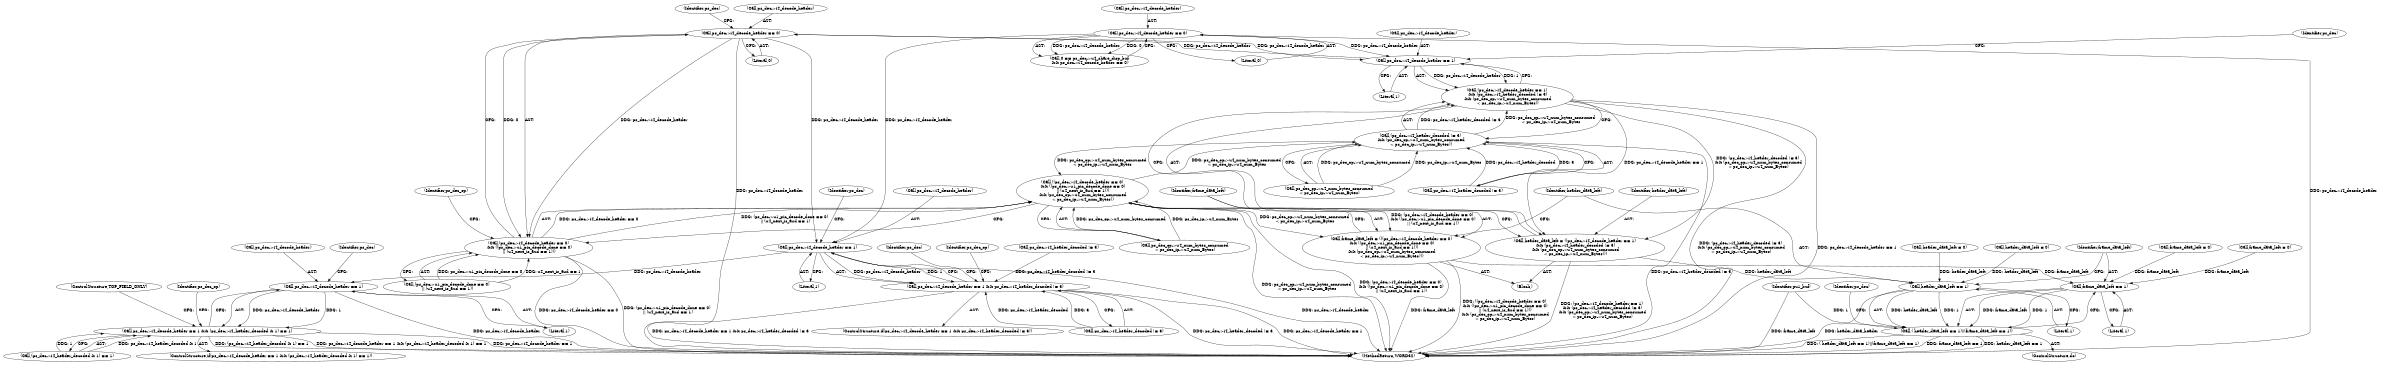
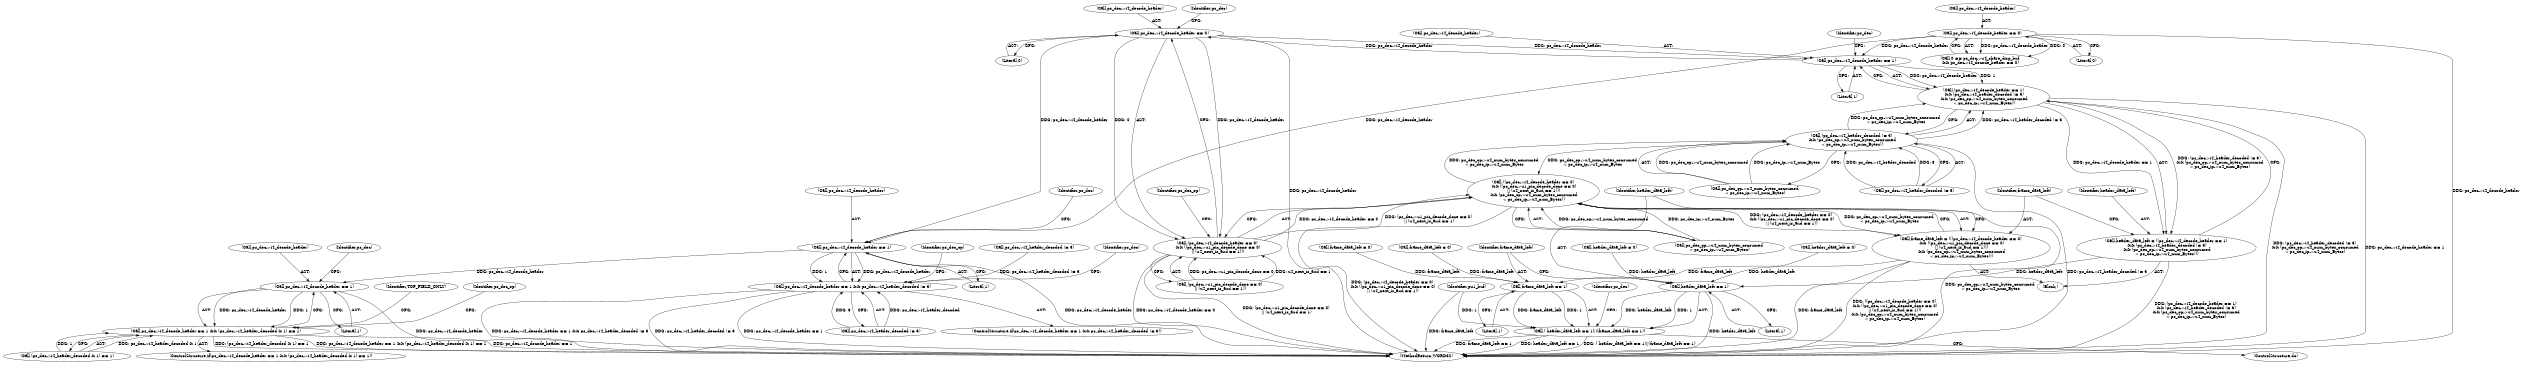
node "(ControlStructure,TOP_FIELD_ONLY)": label "(ControlStructure,TOP_FIELD_ONLY)" -> "(Identifier,TOP_FIELD_ONLY)"
edge "(Call,( header_data_left == 1)||(frame_data_left == 1))" -> "(Call,frame_data_left == 1)": removed, label "CFG:"
edge "(Call,header_data_left == 1)" -> "(MethodReturn,WORD32)": label "DDG: header_data_header" -> "DDG: header_data_left"
edge "(Call,( header_data_left == 1)||(frame_data_left == 1))" -> "(ControlStructure,do)": label "AST: " -> "CFG: "
